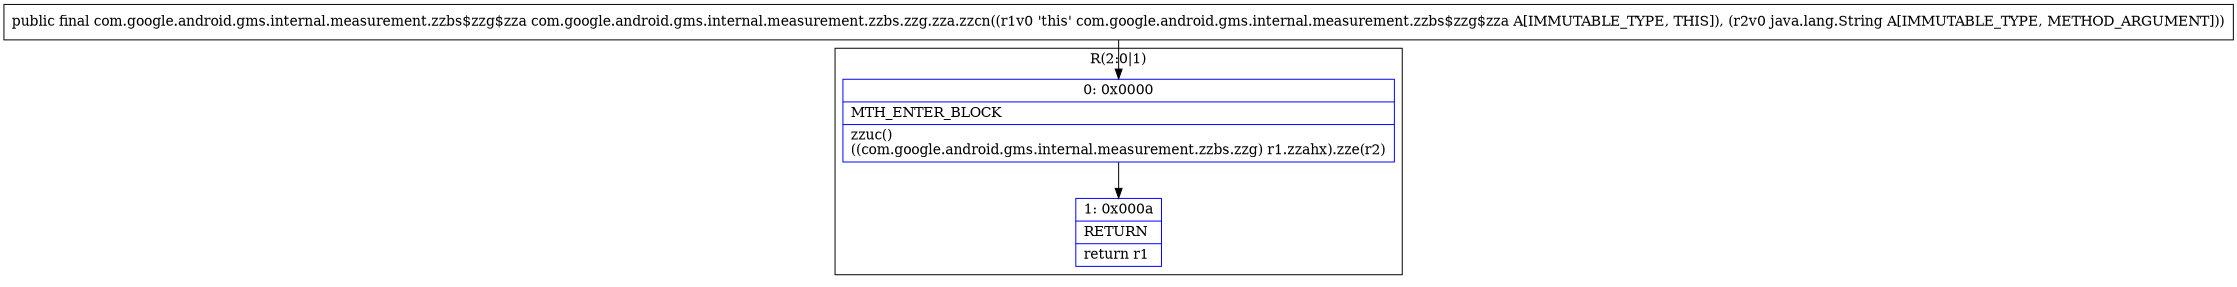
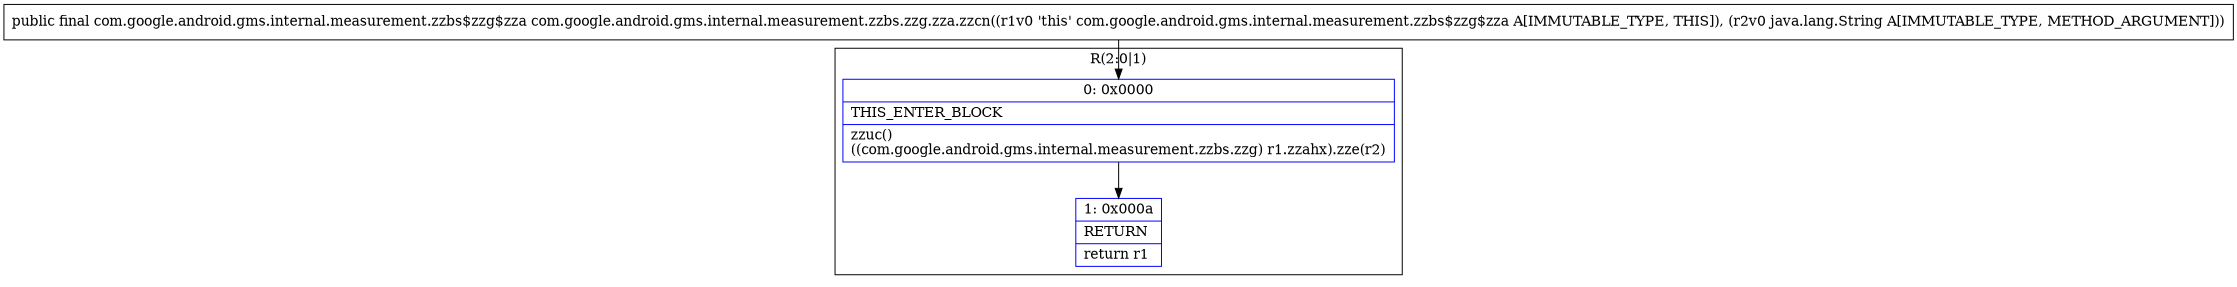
node "0: 0x0000": text "MTH_ENTER_BLOCK" -> "THIS_ENTER_BLOCK"
